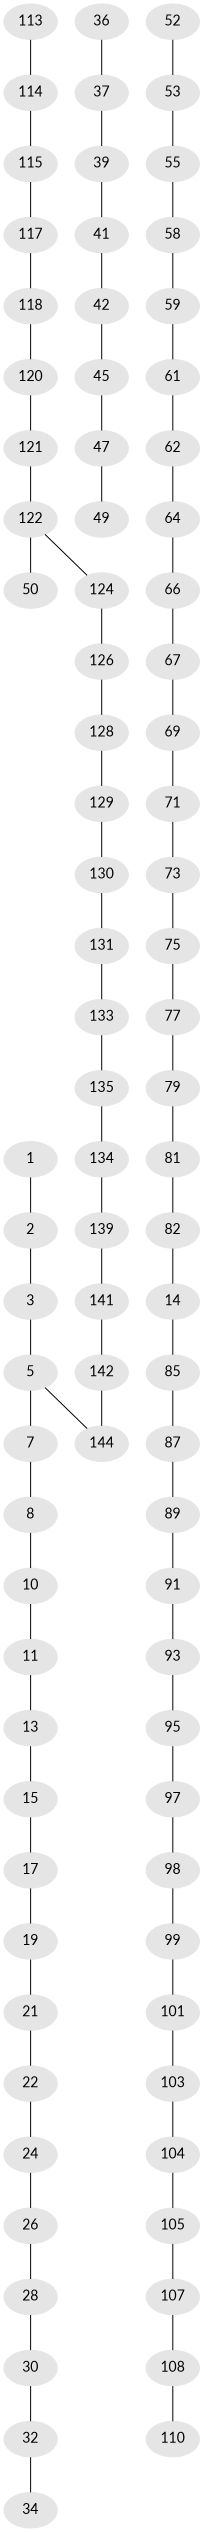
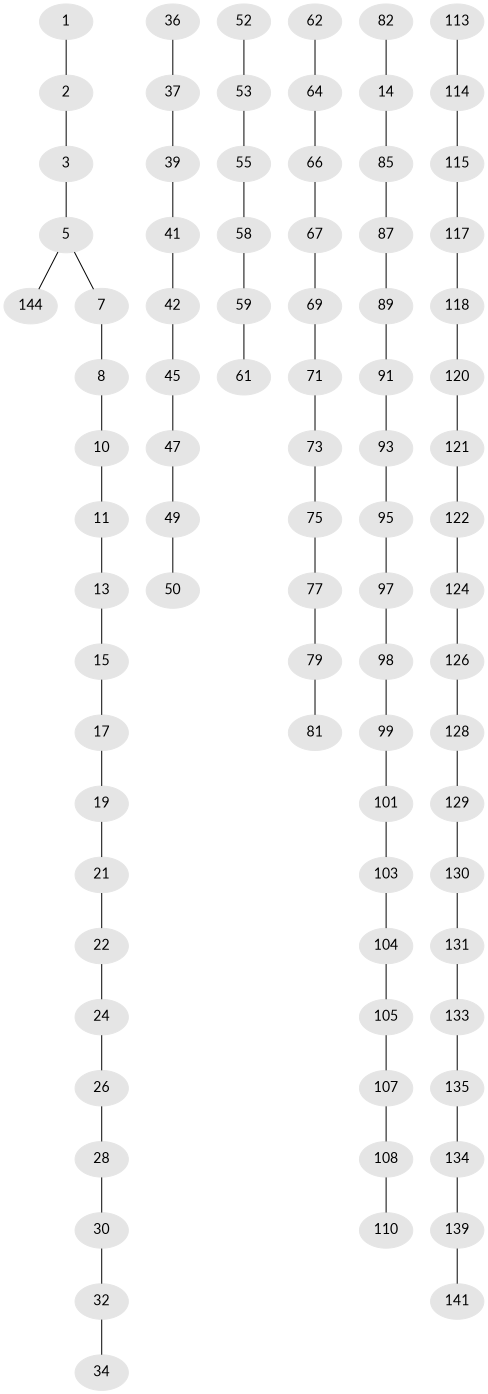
edge "61" -- "62": removed
edge "122" -- "50": now "49" -- "50"
edge "81" -- "82": removed
node "142": removed
